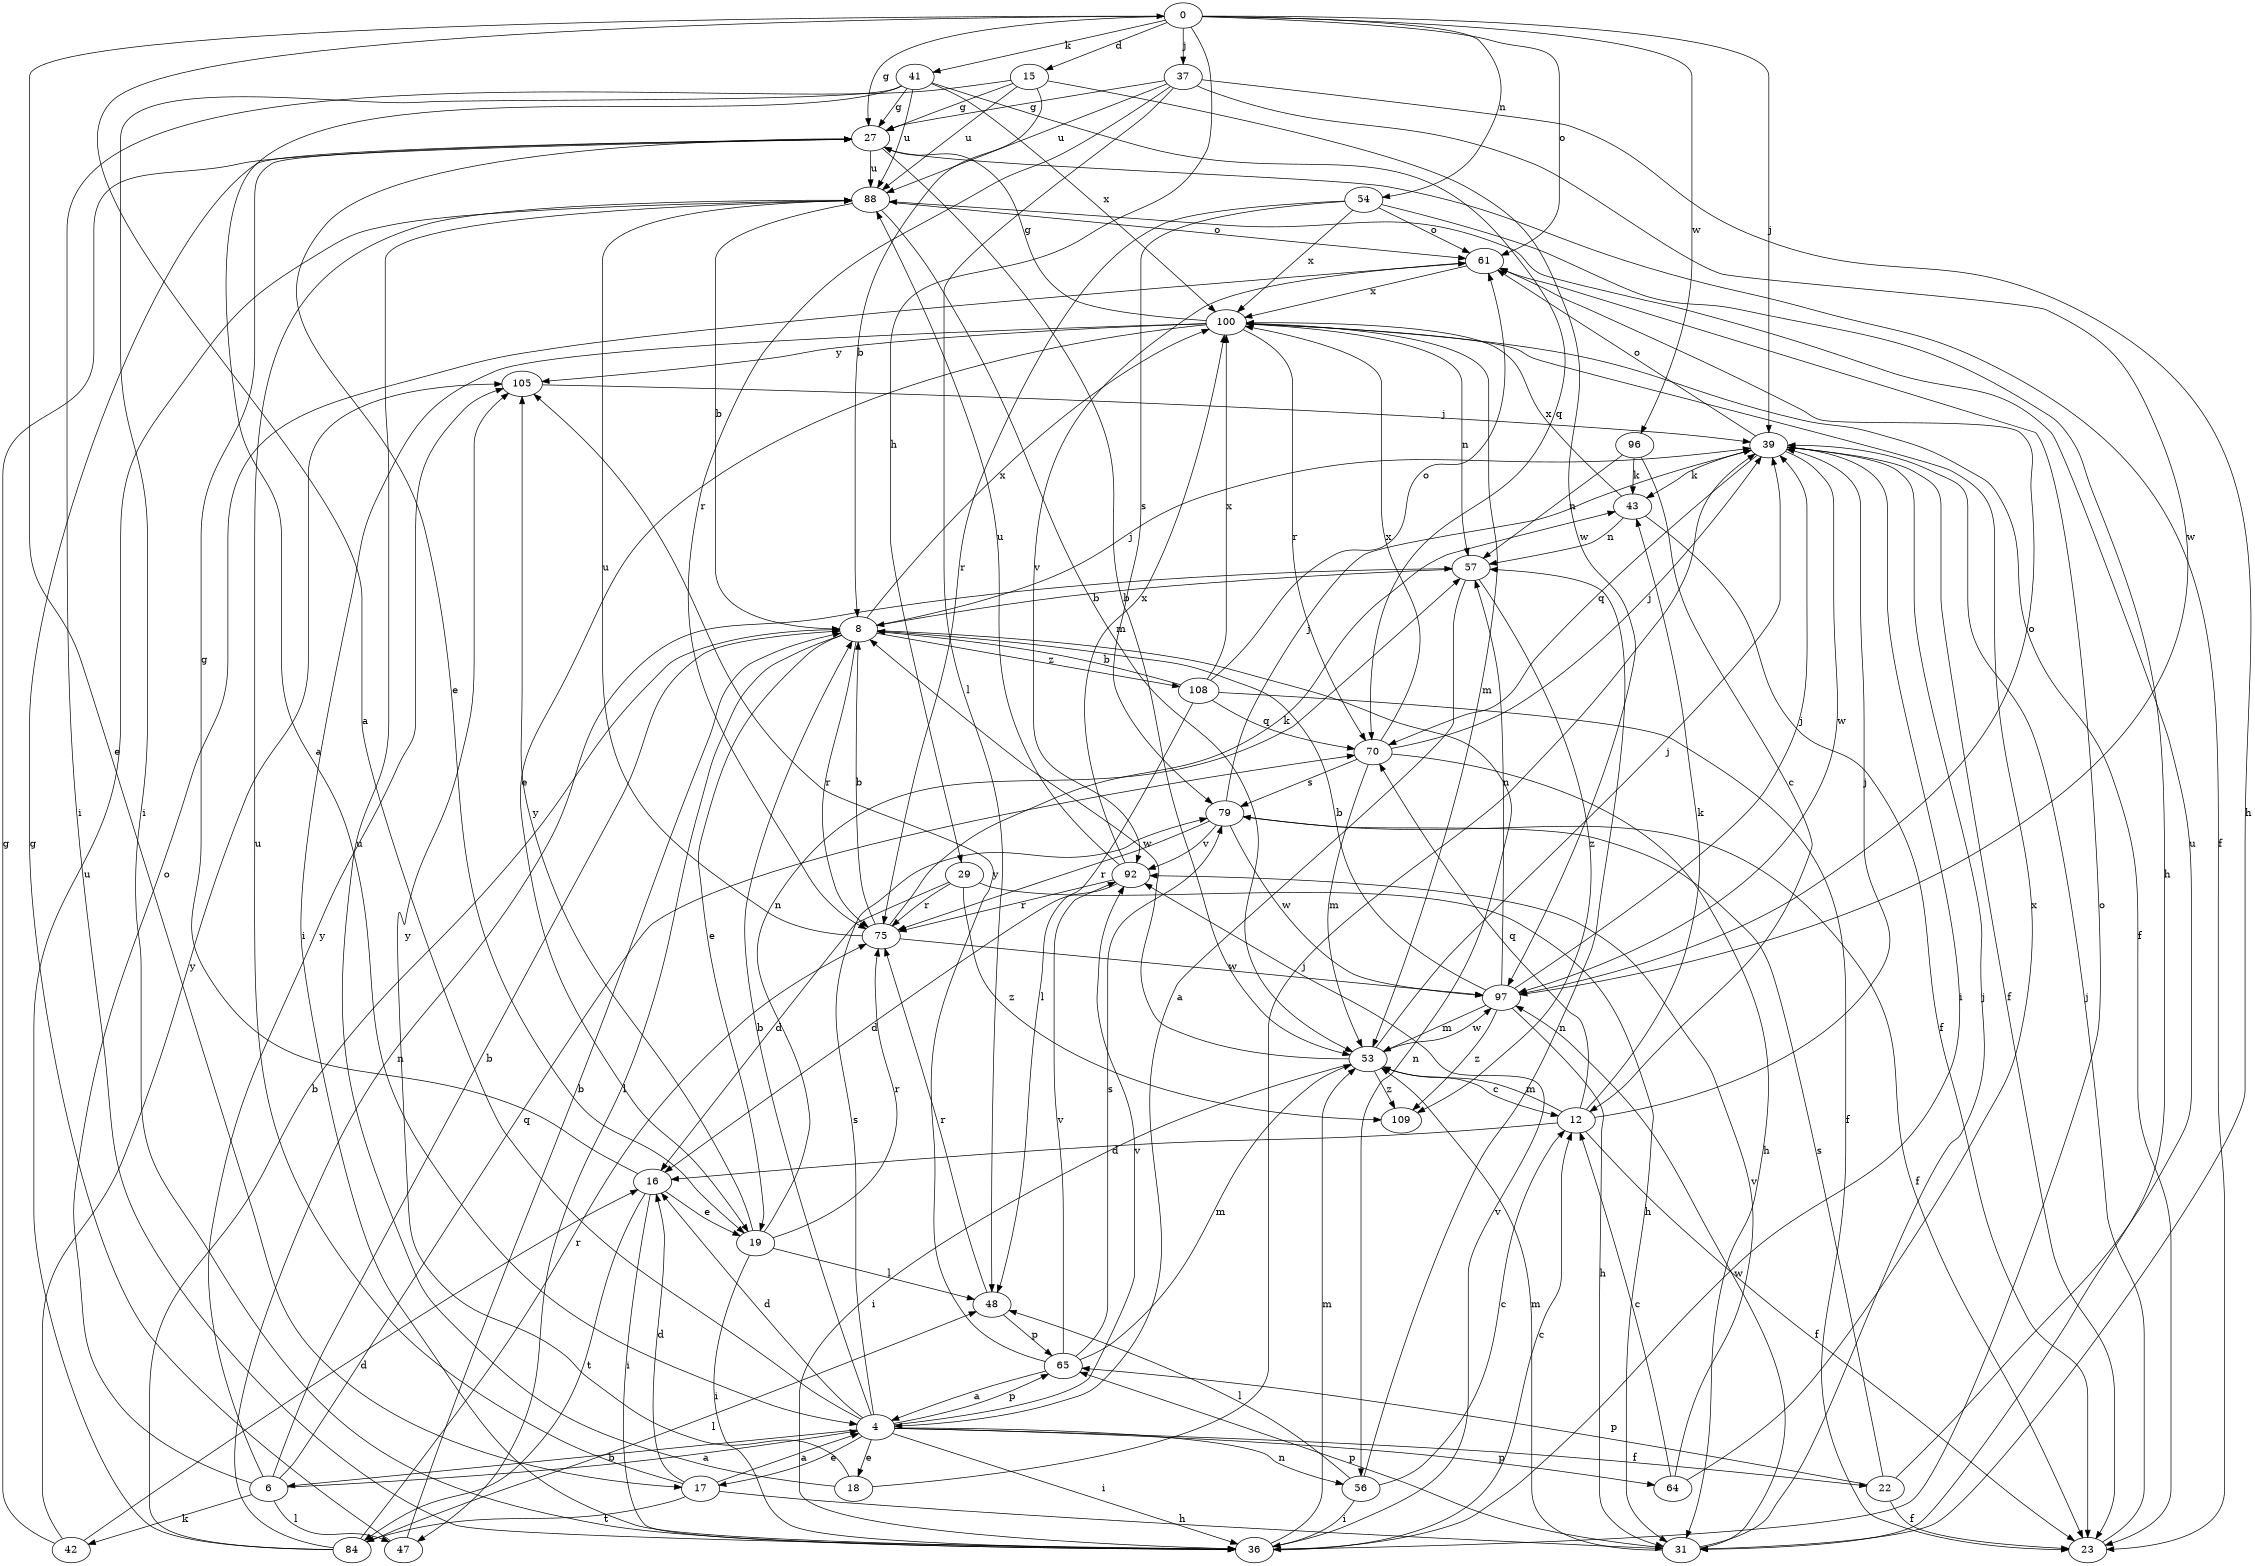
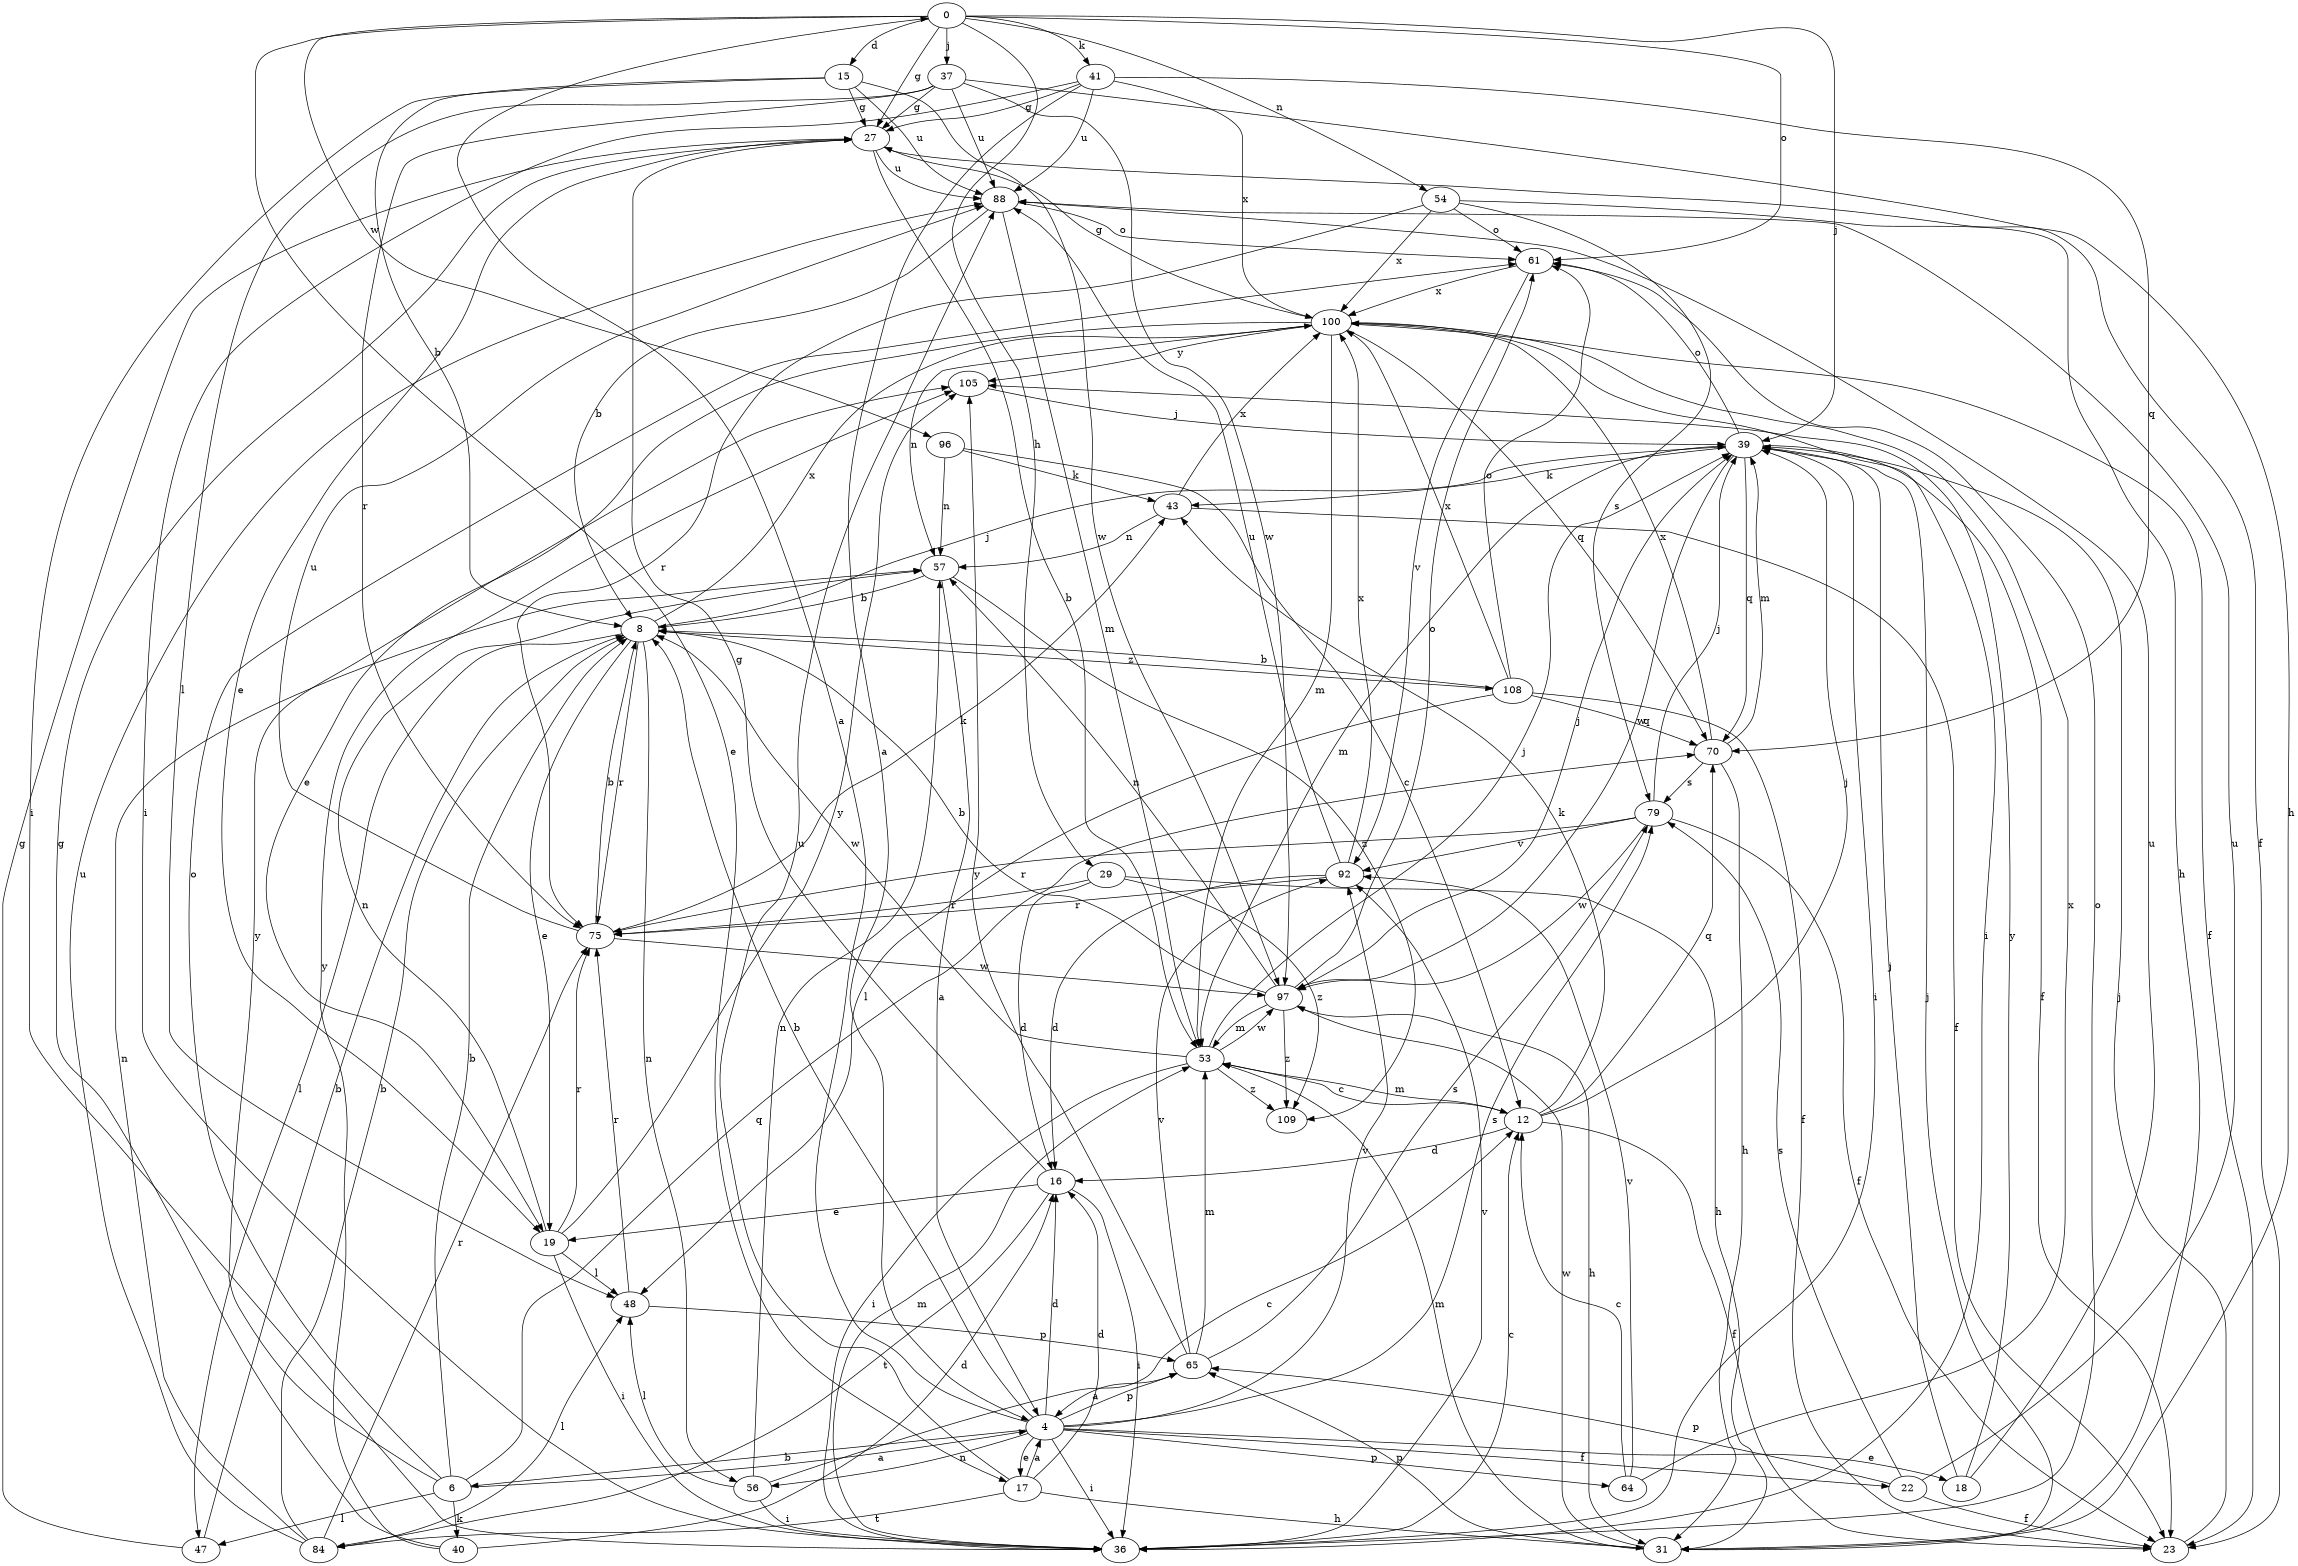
edge "100" -> "70": label "r" -> "q"
edge "70" -> "39": label "j" -> "m"
edge "70" -> "53": now "39" -> "53"
node "42": label "42" -> "40"
